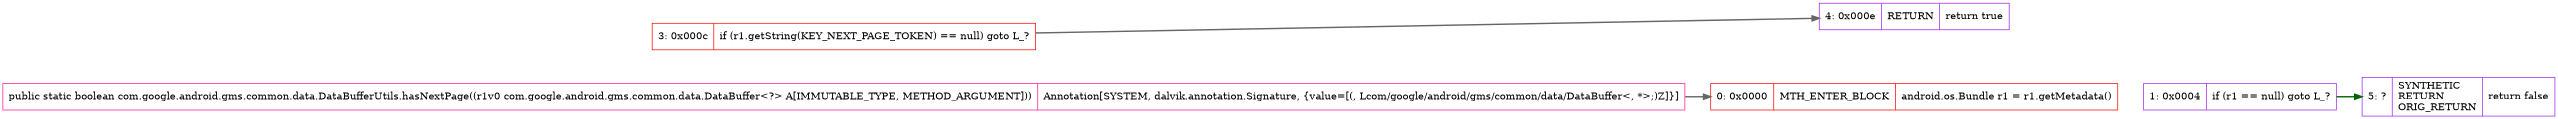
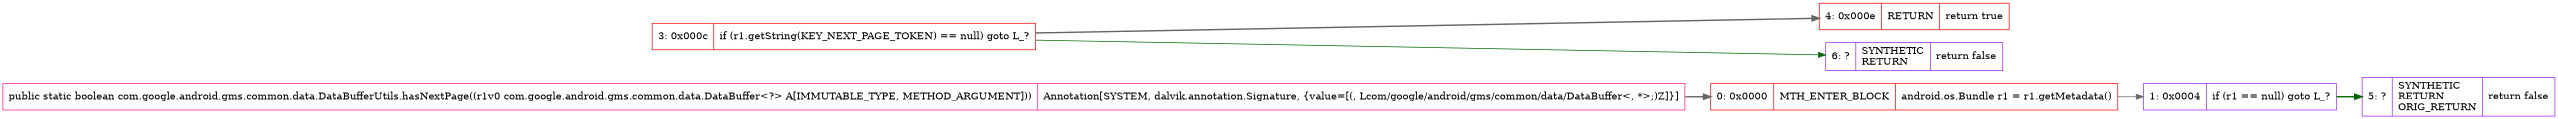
node "4: 0x000e": color purple -> red
node "6: ?": added
edge "0: 0x0000" -> "1: 0x0004": added
